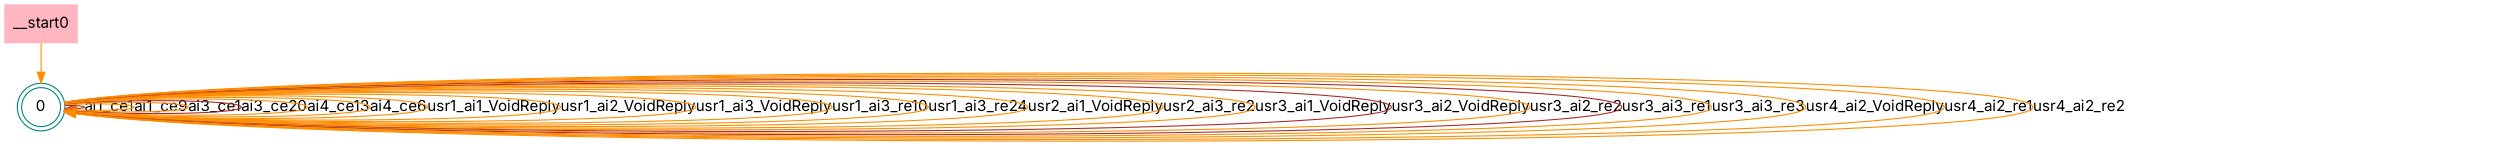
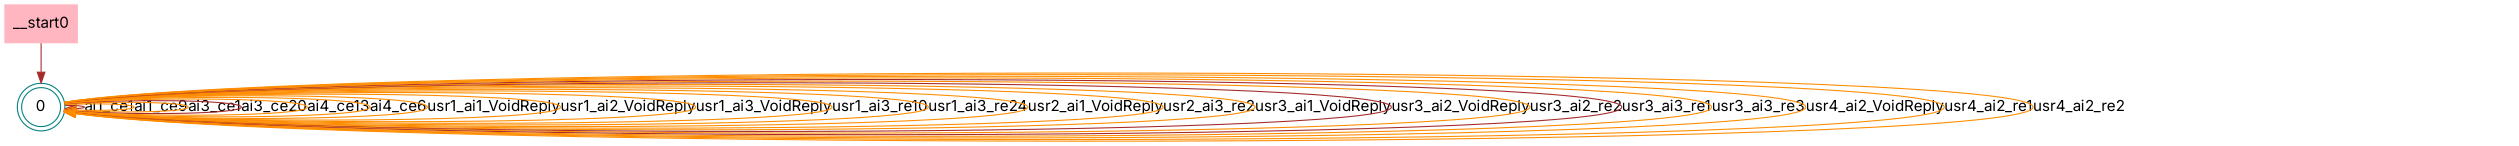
edge "__start0" -> "0": color darkorange -> brown
